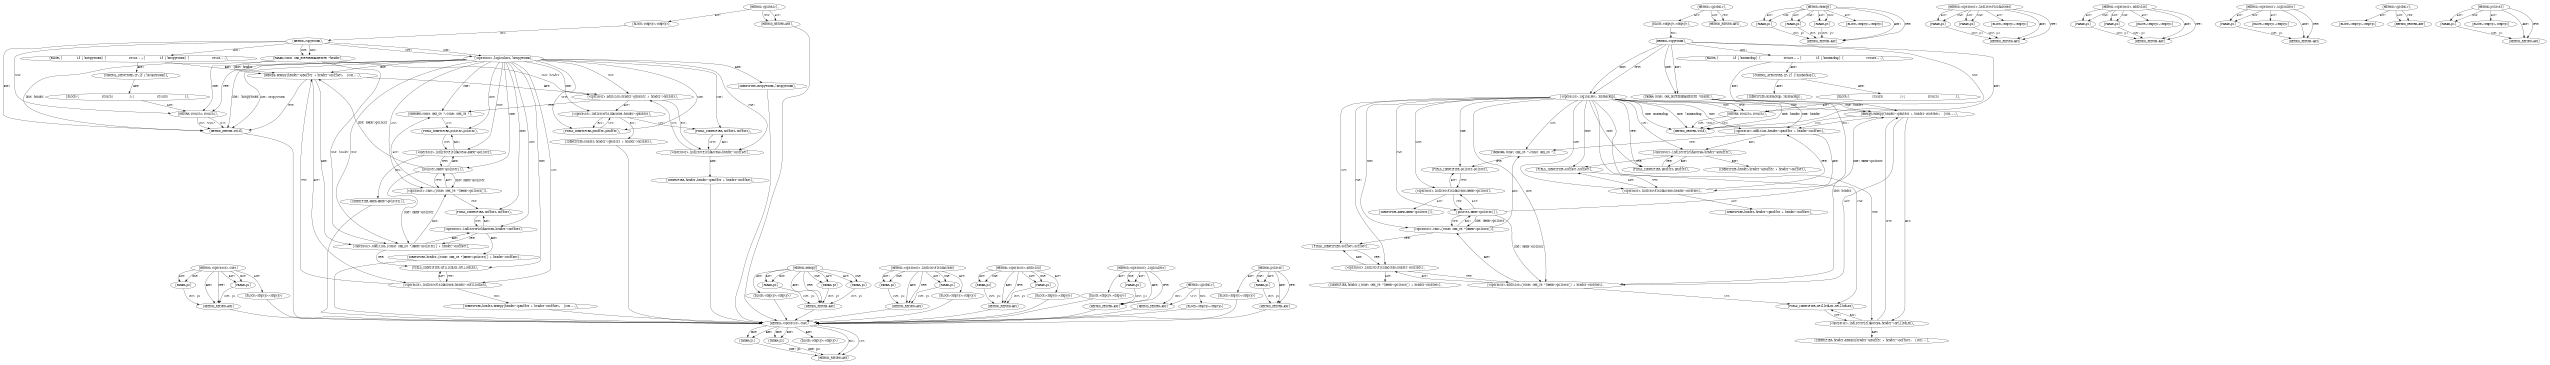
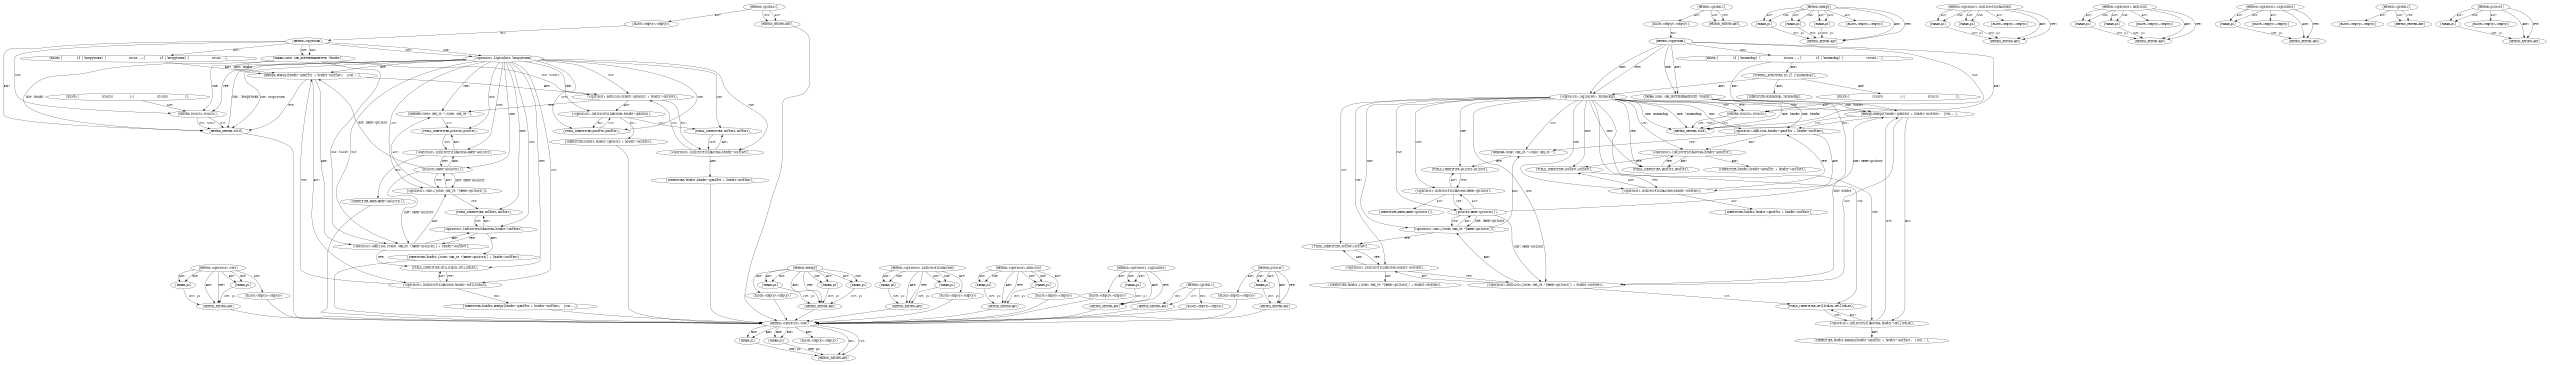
node "(CONTROL_STRUCTURE,IF,if (!mCopyToOmx))": removed
node "(IDENTIFIER,mCopyToOmx,!mCopyToOmx)": removed
edge "(CONTROL_STRUCTURE,IF,if (!mIsBackup))" -> "(<operator>.logicalNot,!mIsBackup)": added, label "AST:"
